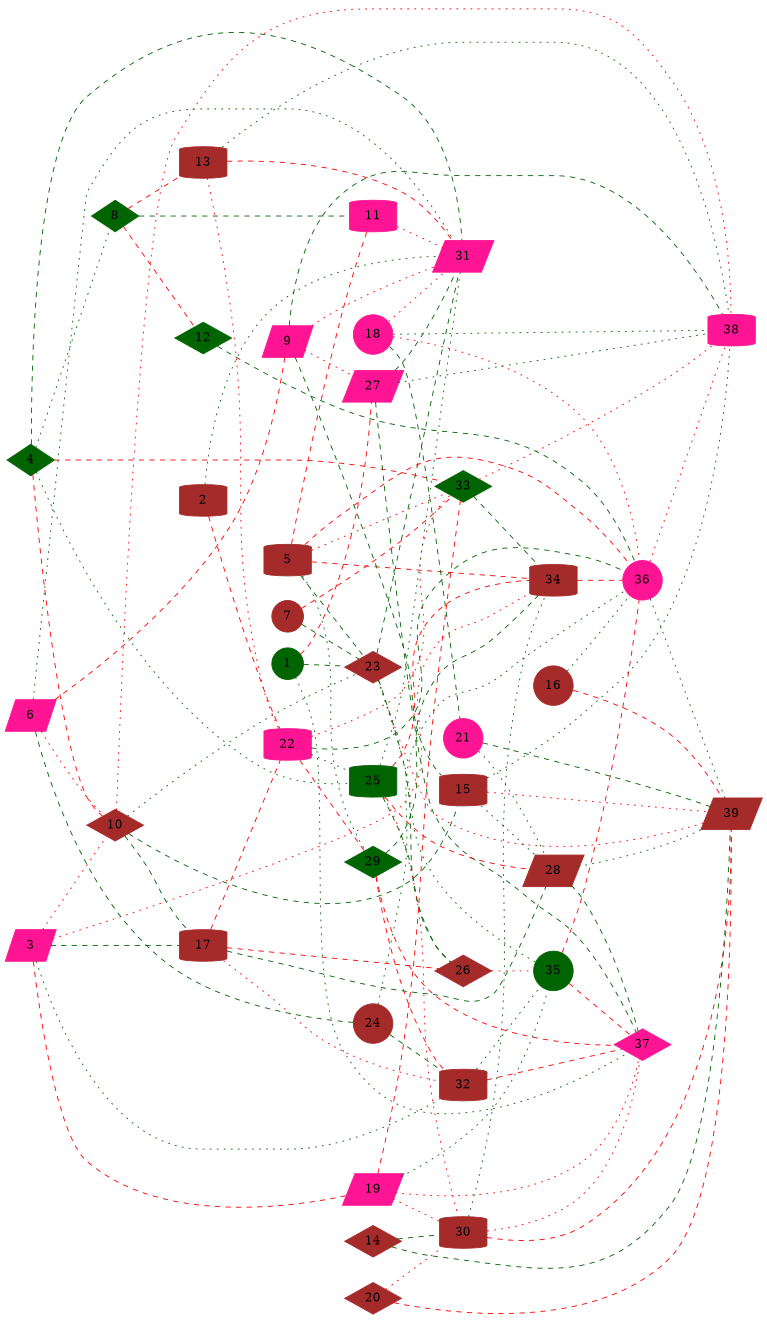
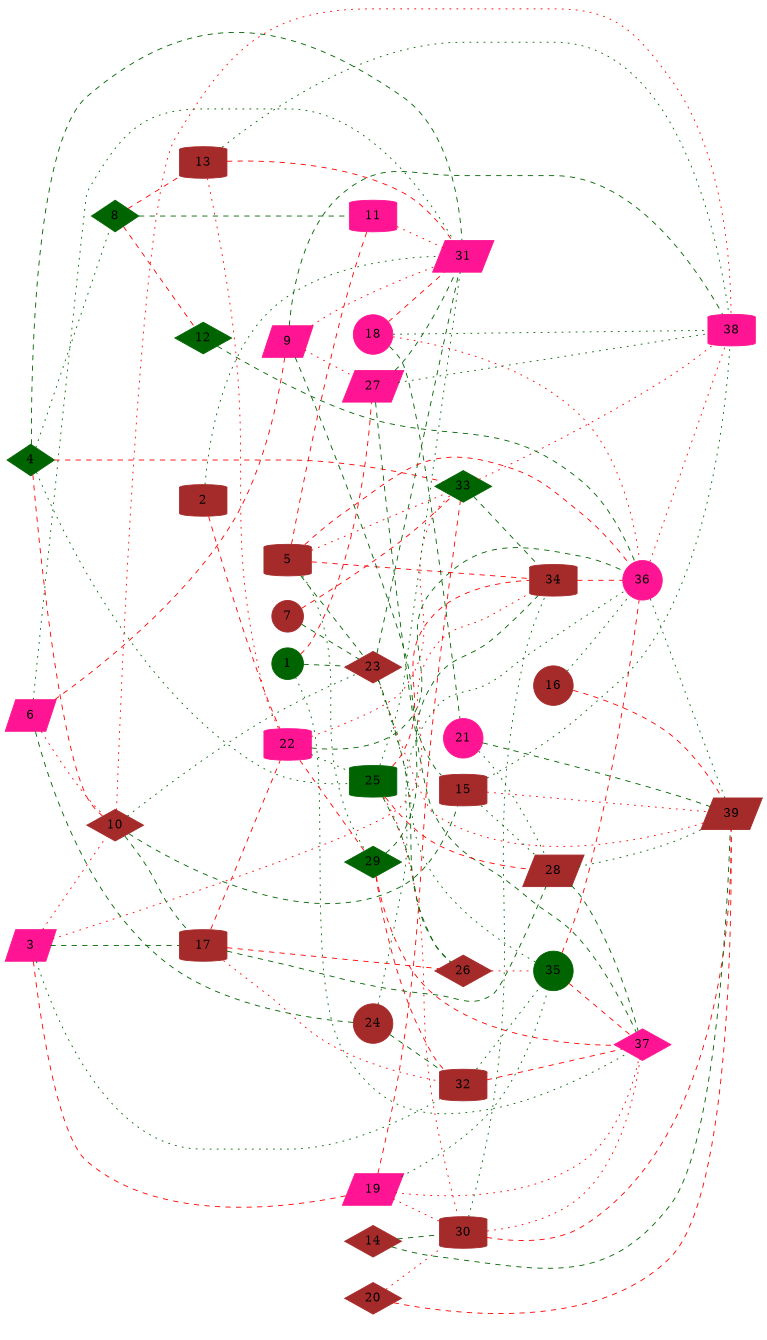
edge "31" -- "18": style dotted -> dashed
